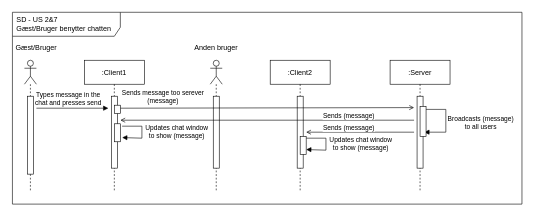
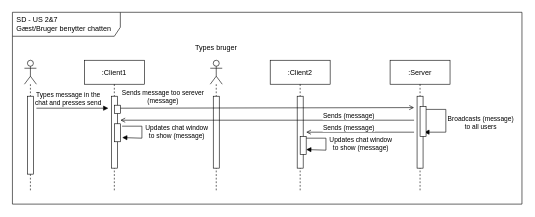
node "Gæst/Bruger": removed
node "Anden bruger": label "Anden bruger" -> "Types bruger"
